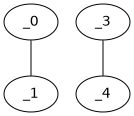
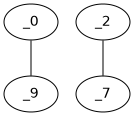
node "_3": label "_3" -> "_2"
node "_1": label "_1" -> "_9"
node "_4": label "_4" -> "_7"
